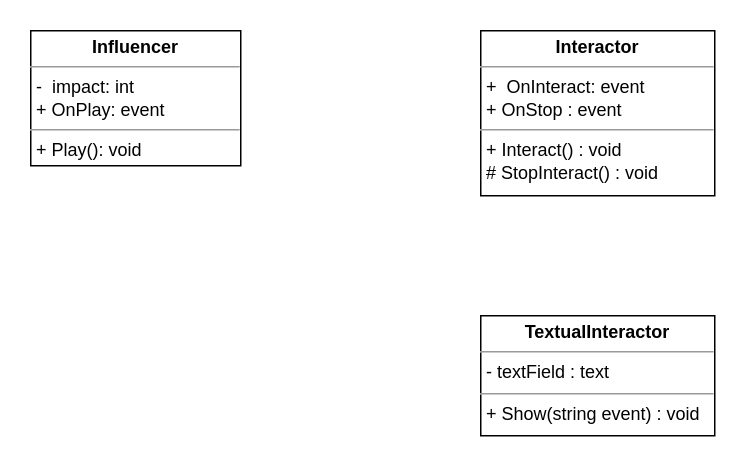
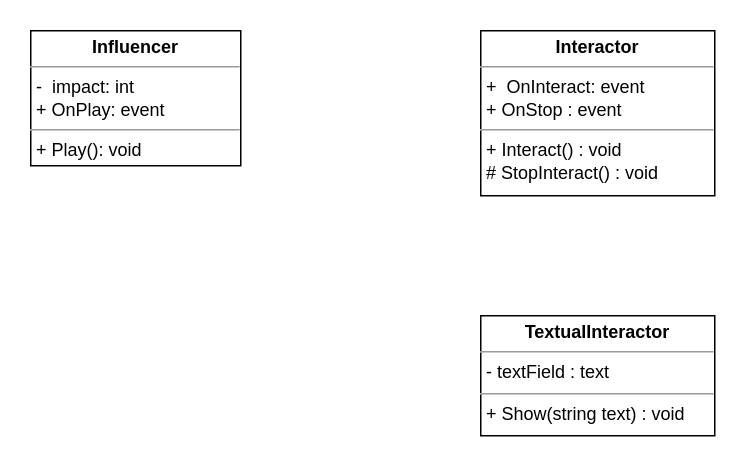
node "TextualInteractor - textField : text + Show(string event) : void": label "TextualInteractor - textField : text + Show(string event) : void" -> "TextualInteractor - textField : text + Show(string text) : void"
